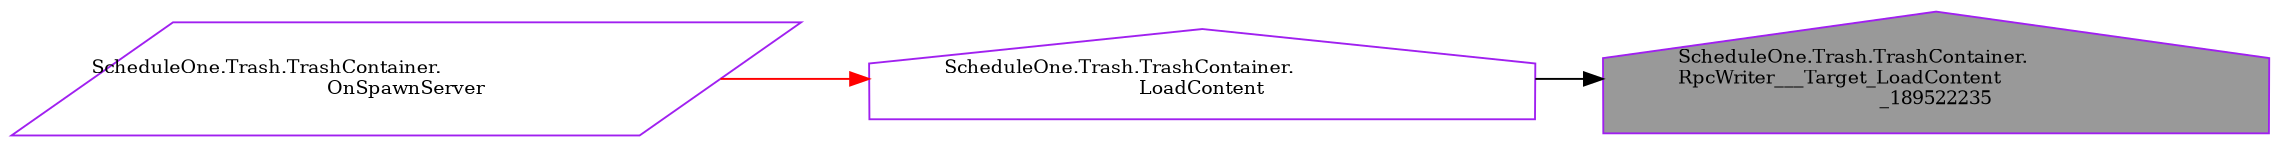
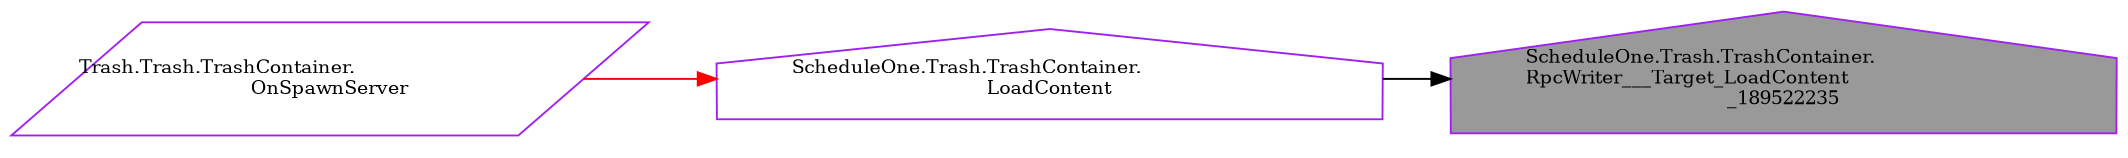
node "ScheduleOne.Trash.TrashContainer. OnSpawnServer": label "ScheduleOne.Trash.TrashContainer. OnSpawnServer" -> "Trash.Trash.TrashContainer. OnSpawnServer"
